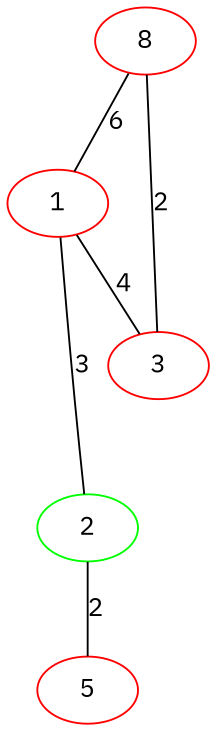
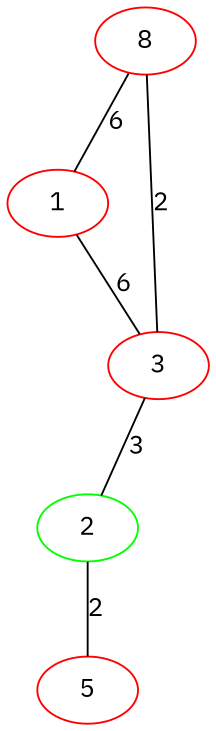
edge "1" -- "3": label "4" -> "6"
edge "1" -- "2": now "3" -- "2"
